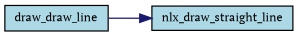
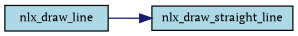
node "draw_draw_line": label "draw_draw_line" -> "nlx_draw_line"
